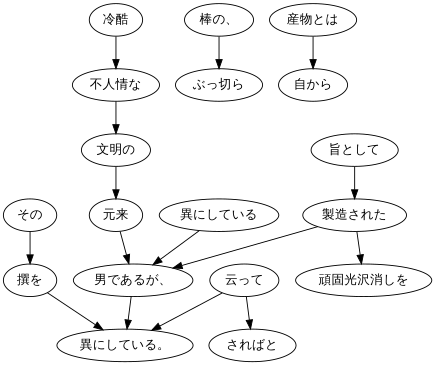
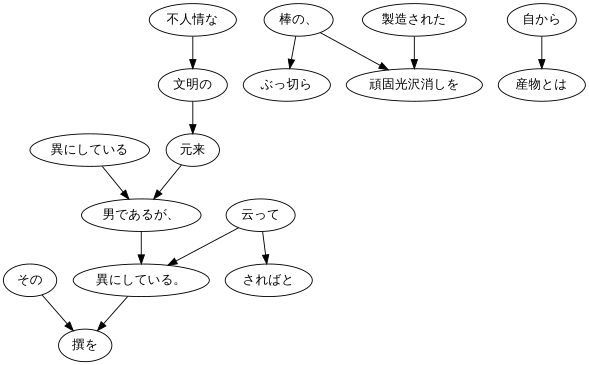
node "冷酷": removed
edge "産物とは" -> "自から": reversed
edge "棒の、" -> "頑固光沢消しを": added
node "旨として": removed
edge "製造された" -> "男であるが、": removed
edge "撰を" -> "異にしている。": reversed
